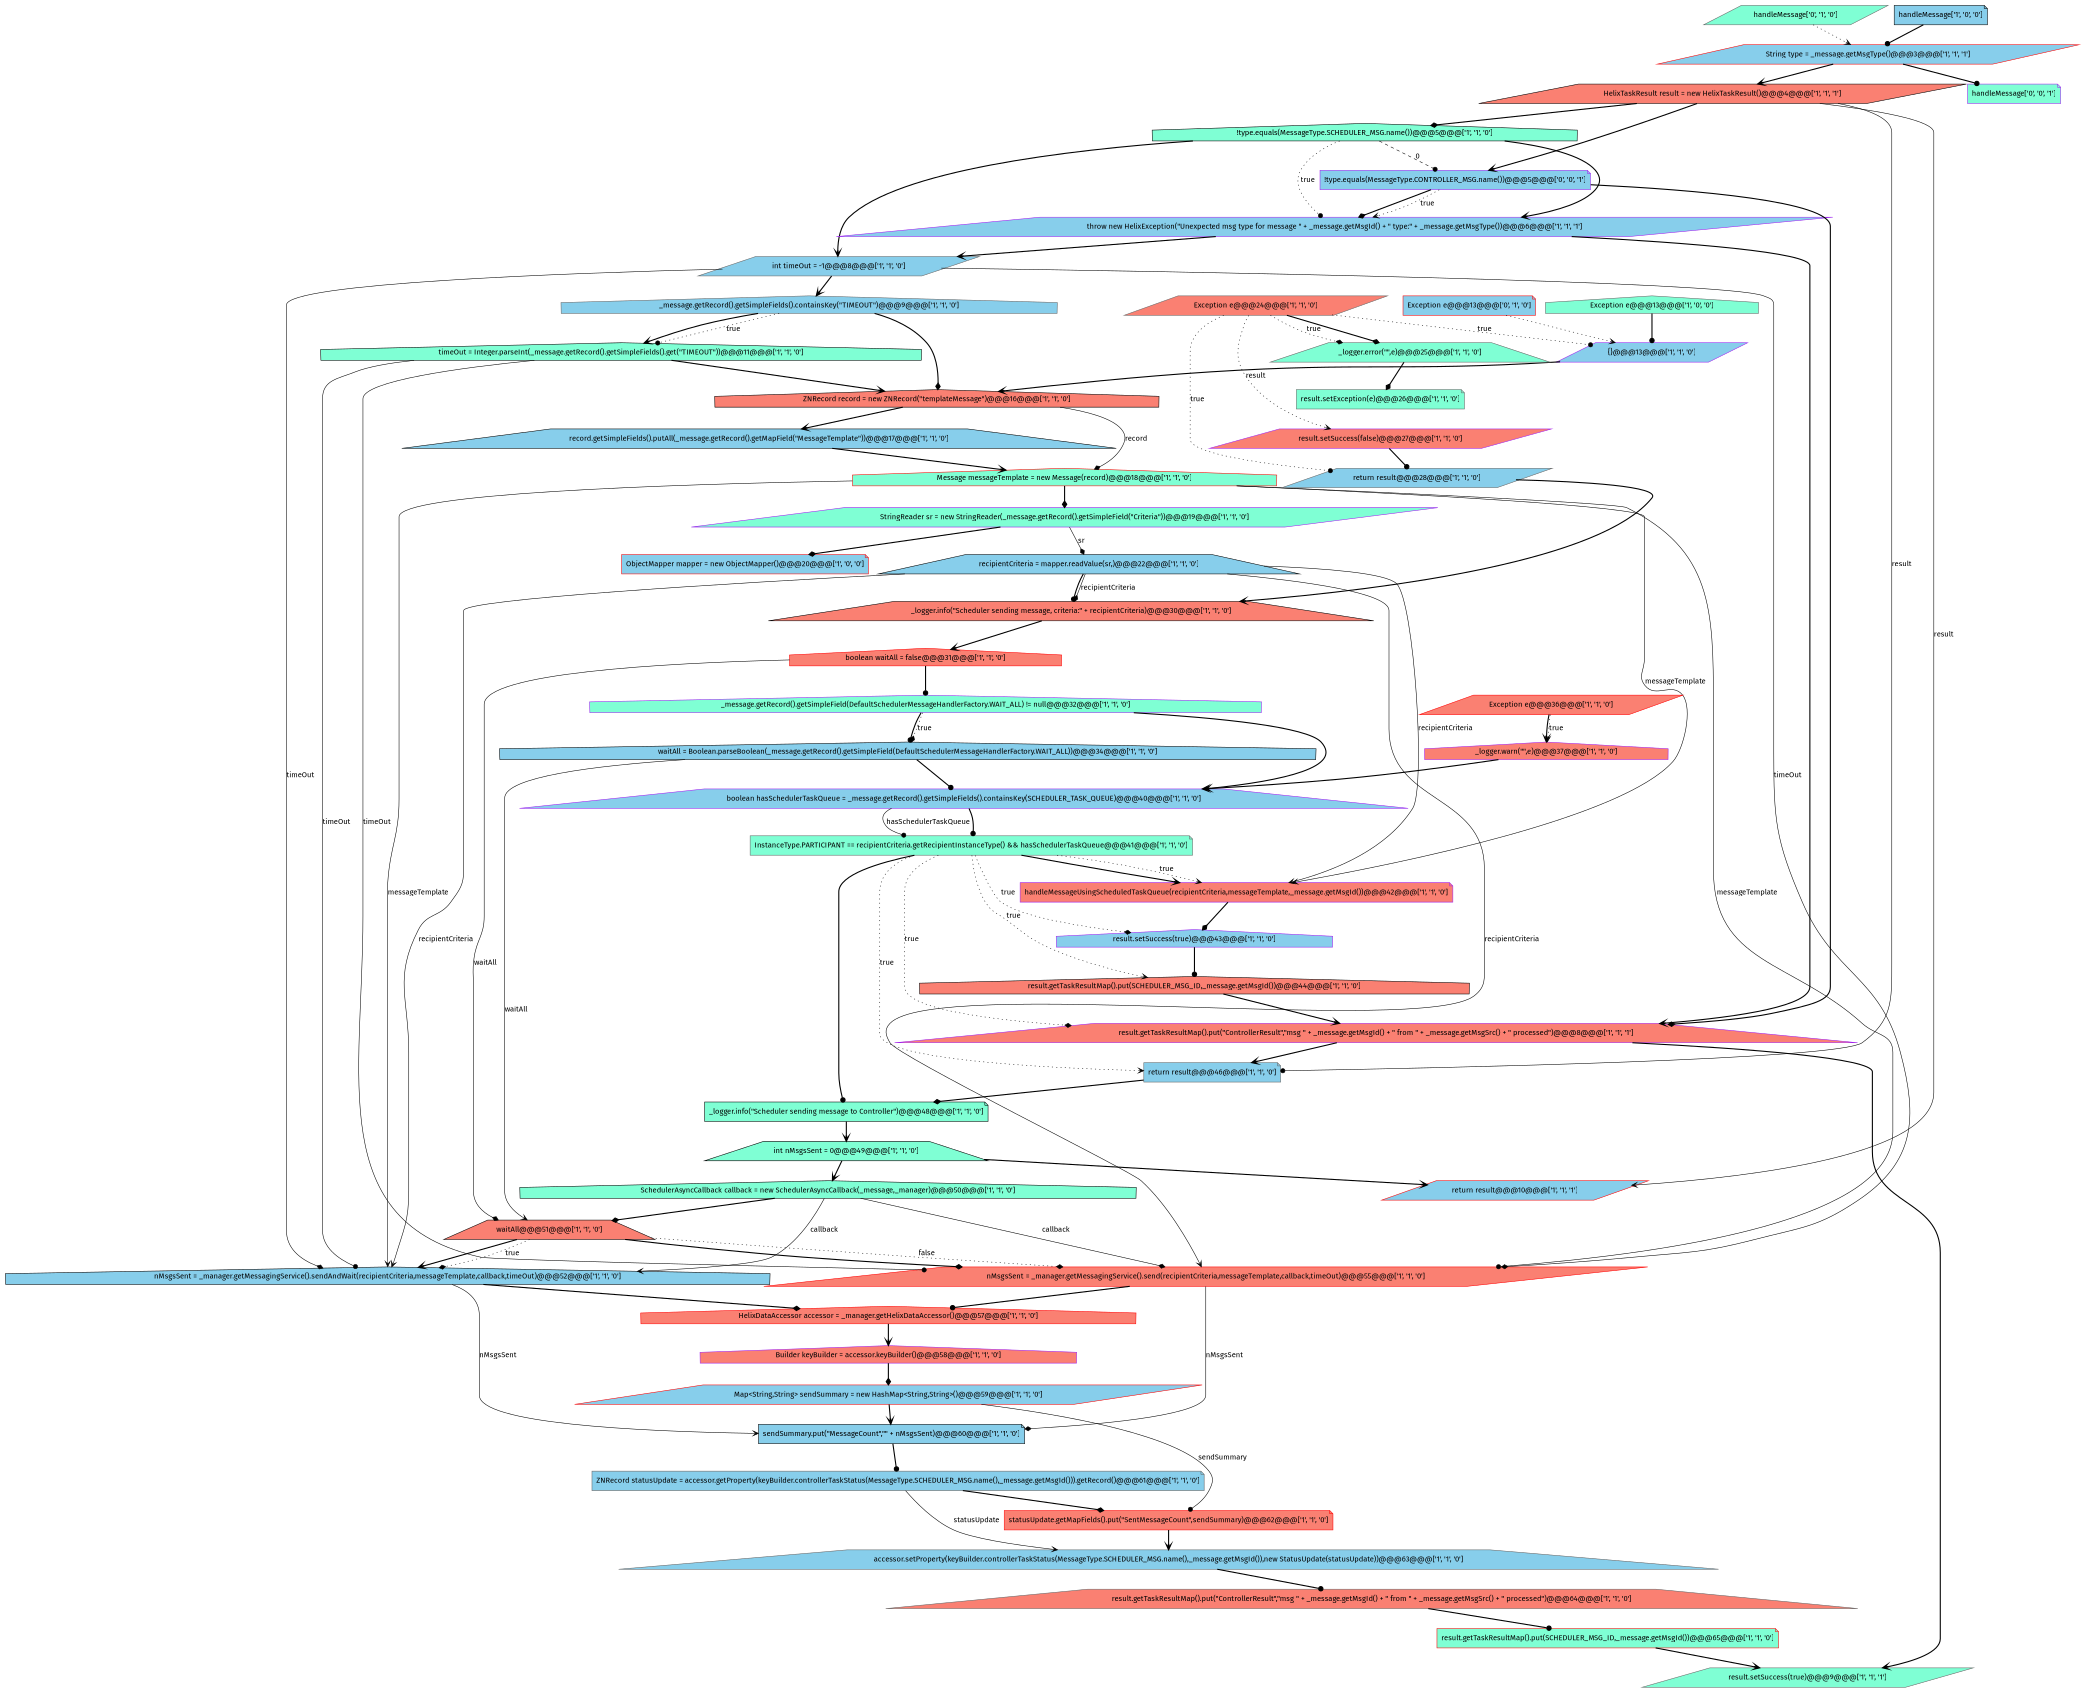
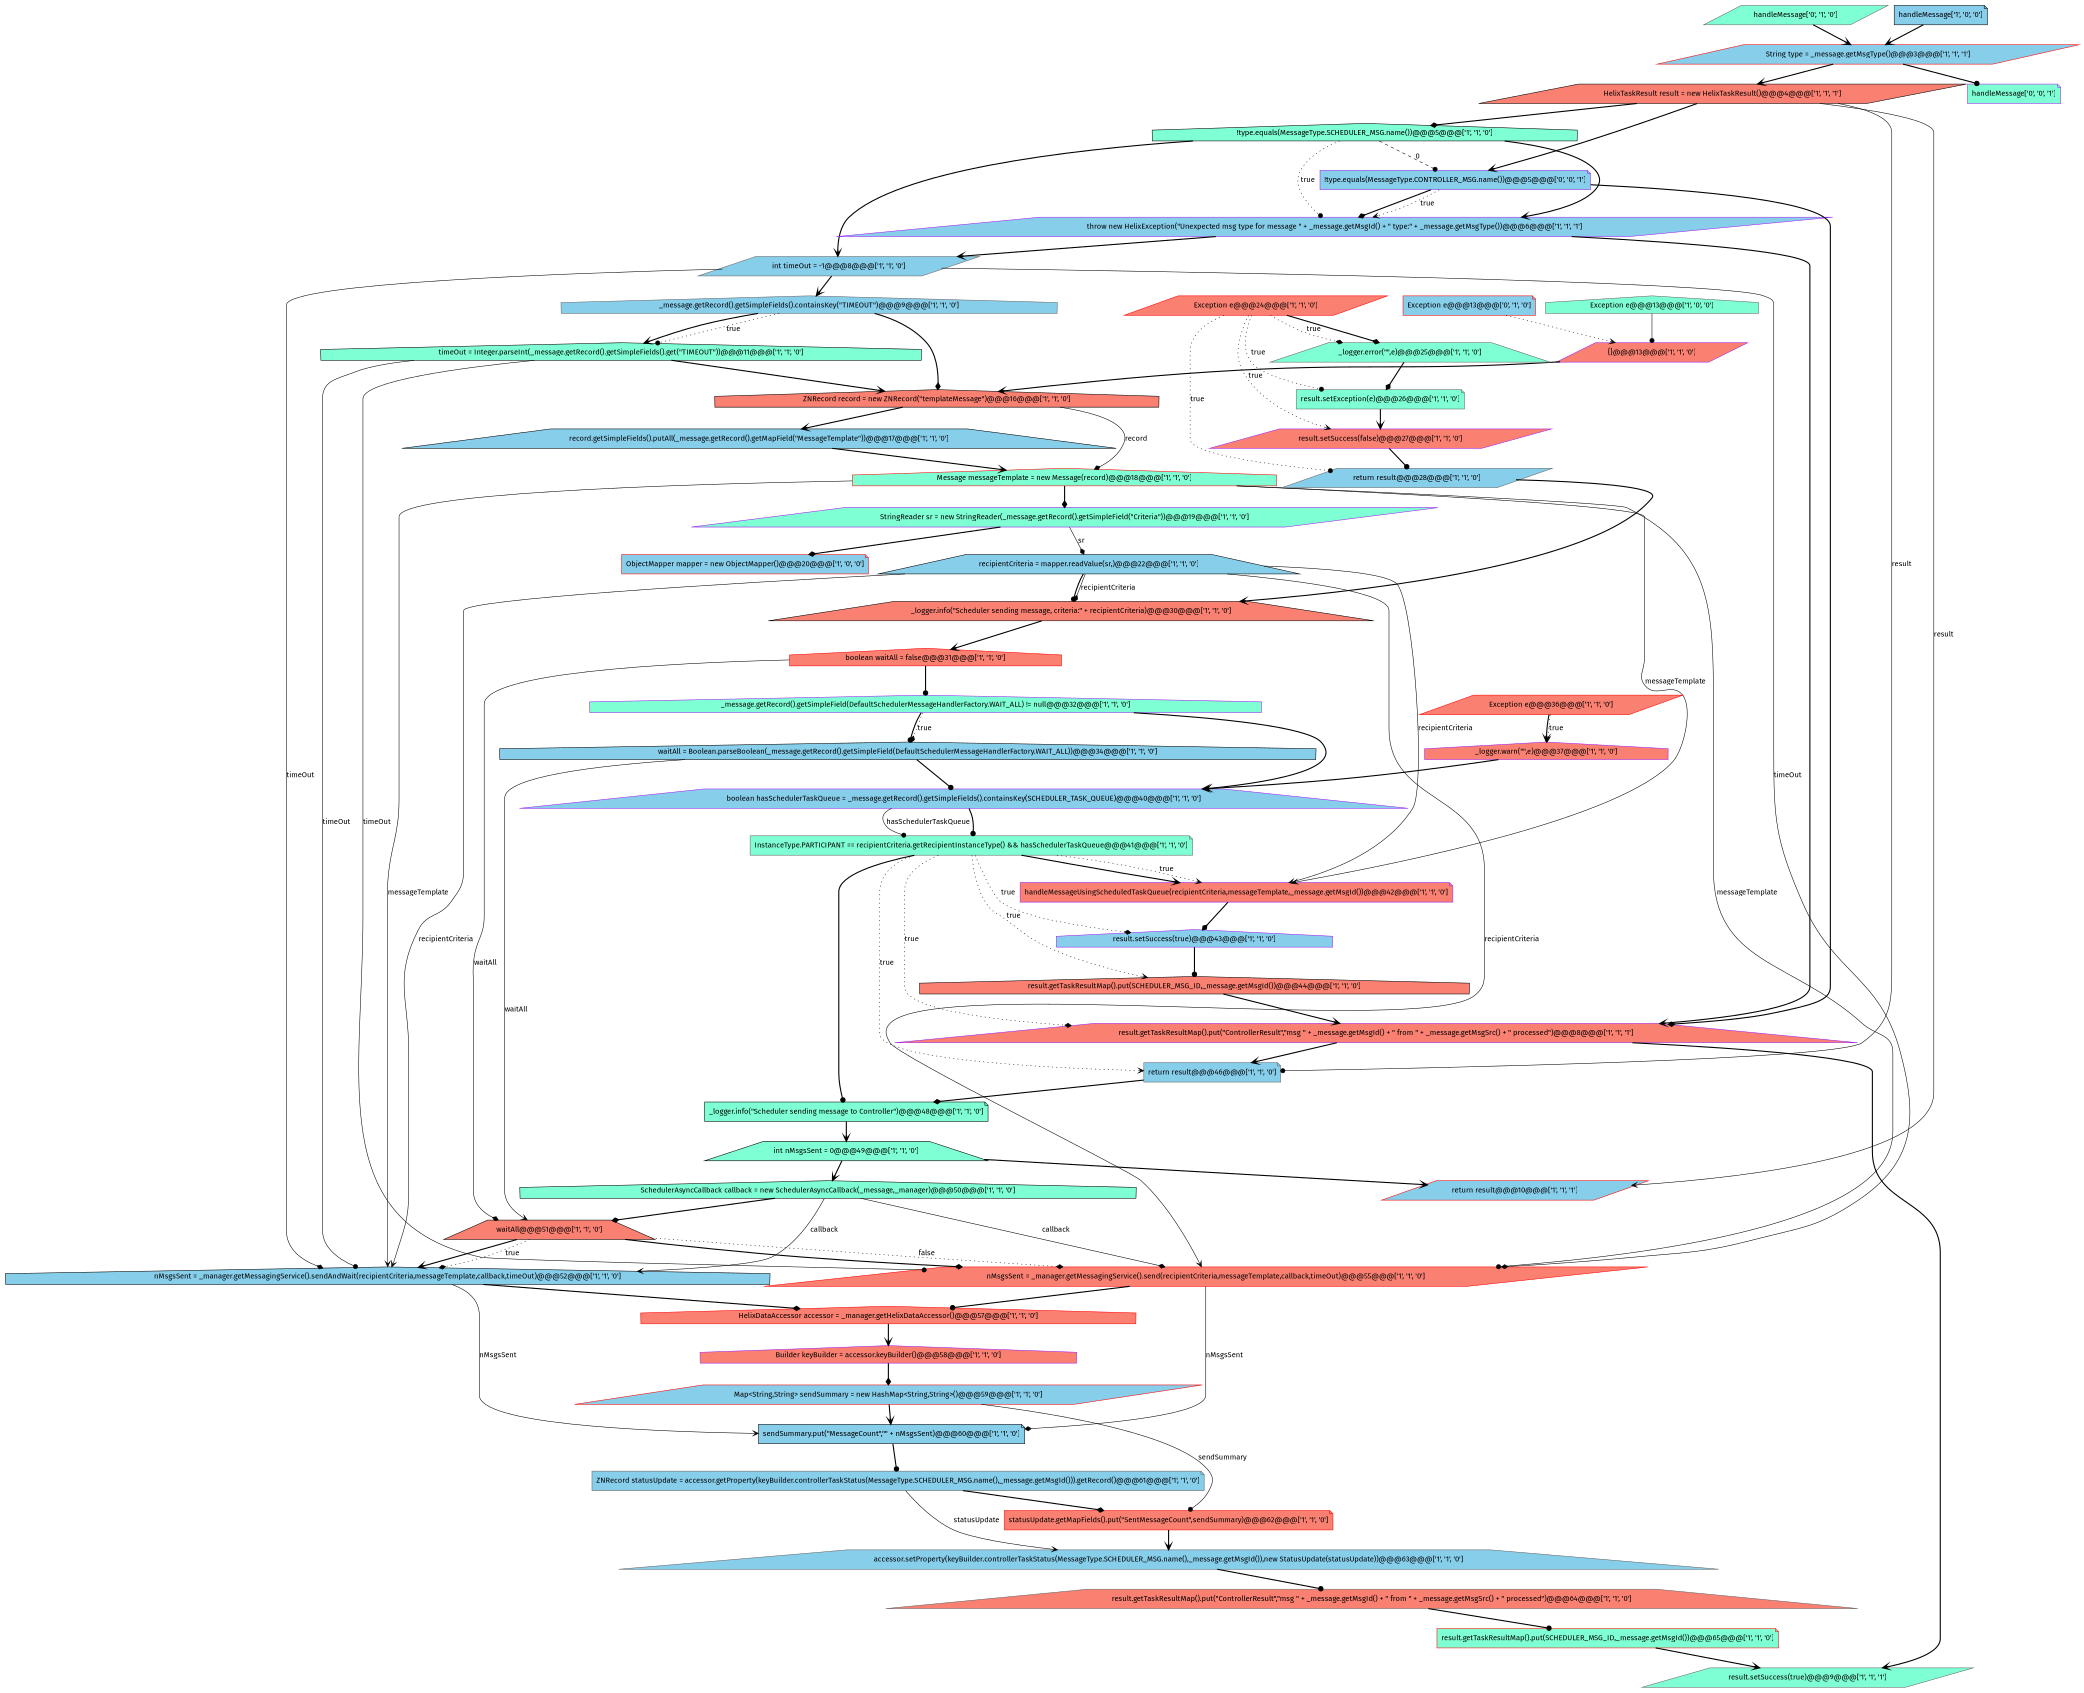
edge "handleMessage['0', '1', '0']" -> "String type = _message.getMsgType()@@@3@@@['1', '1', '1']": style dotted -> bold
edge "handleMessage['1', '0', '0']" -> "String type = _message.getMsgType()@@@3@@@['1', '1', '1']": arrowhead dot -> vee
node "Exception e@@@24@@@['1', '1', '0']": color gray40 -> red
edge "Exception e@@@13@@@['1', '0', '0']" -> "{}@@@13@@@['1', '1', '0']": style bold -> solid
edge "Exception e@@@24@@@['1', '1', '0']" -> "{}@@@13@@@['1', '1', '0']": now "Exception e@@@24@@@['1', '1', '0']" -> "result.setException(e)@@@26@@@['1', '1', '0']"
node "{}@@@13@@@['1', '1', '0']": fillcolor skyblue -> salmon
edge "Exception e@@@24@@@['1', '1', '0']" -> "result.setSuccess(false)@@@27@@@['1', '1', '0']": label "result" -> "true"
edge "result.setException(e)@@@26@@@['1', '1', '0']" -> "result.setSuccess(false)@@@27@@@['1', '1', '0']": added
